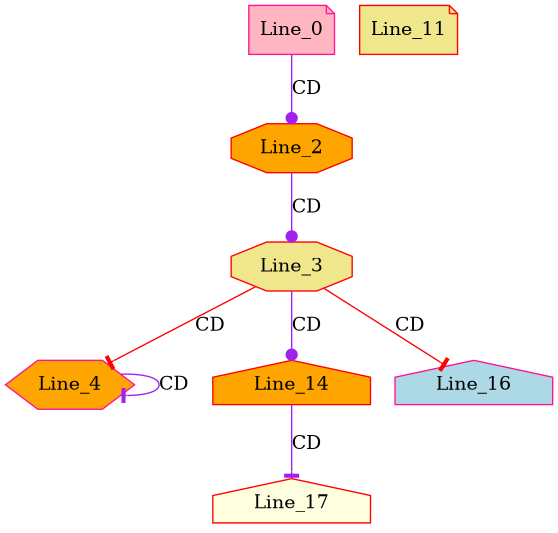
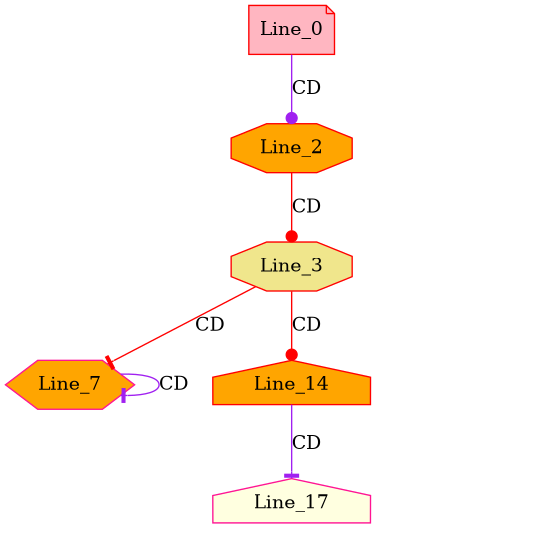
node "Line_0": color deeppink -> red
node "Line_11": removed
edge "Line_2" -> "Line_3": color purple -> red
edge "Line_3" -> "Line_14": color purple -> red
node "Line_4": label "Line_4" -> "Line_7"
node "Line_16": removed
node "Line_17": color red -> deeppink
